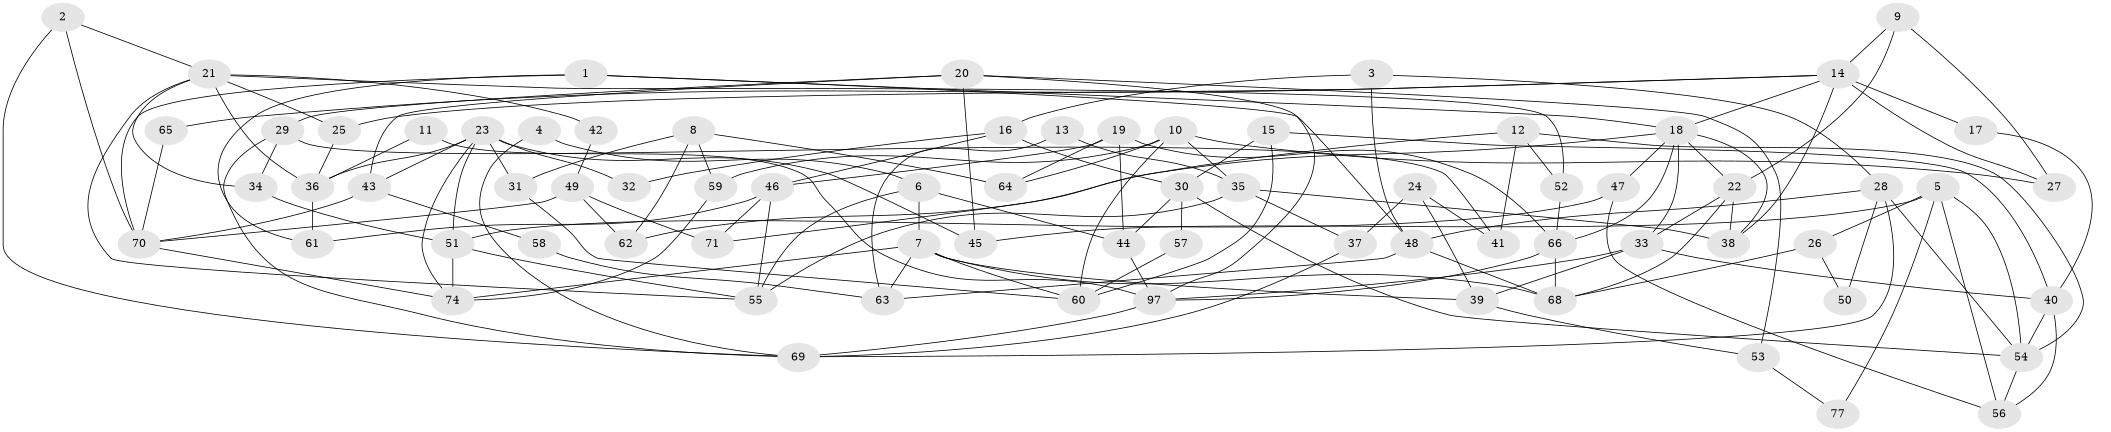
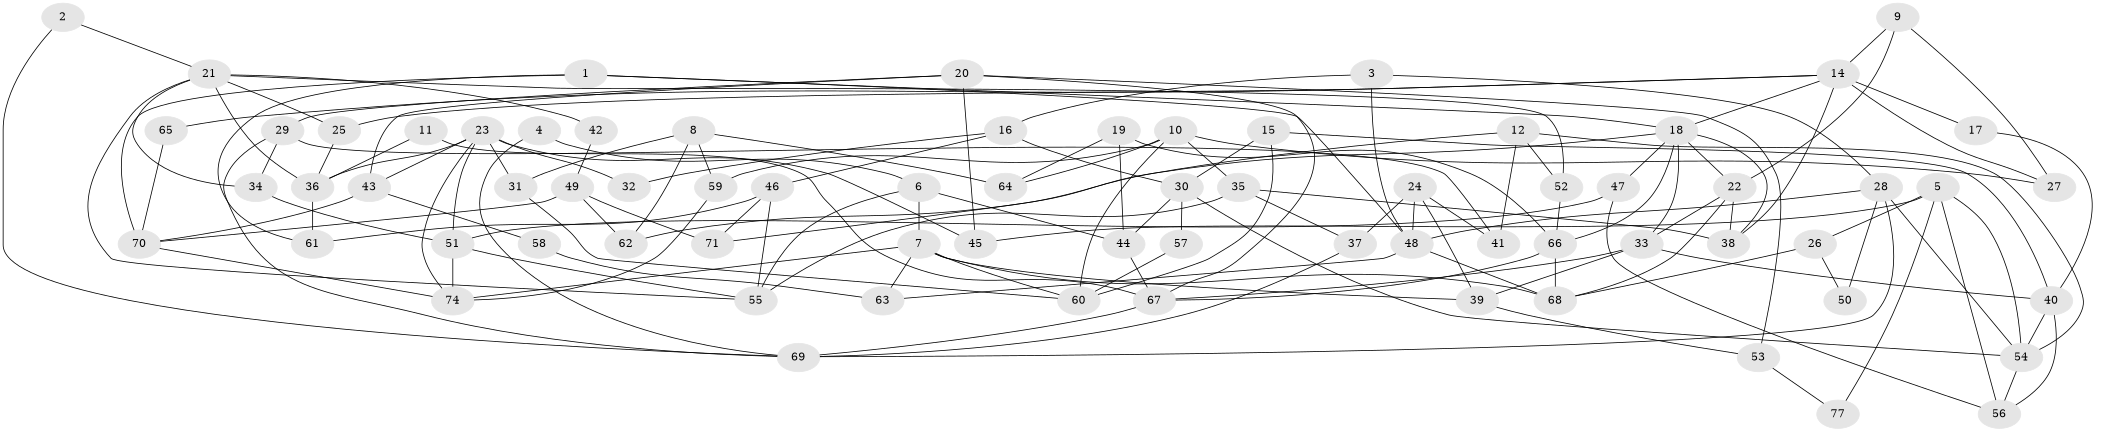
node "13": removed
edge "2" -- "70": removed
edge "19" -- "46": removed
edge "24" -- "48": added
node "97": label "97" -> "67"
